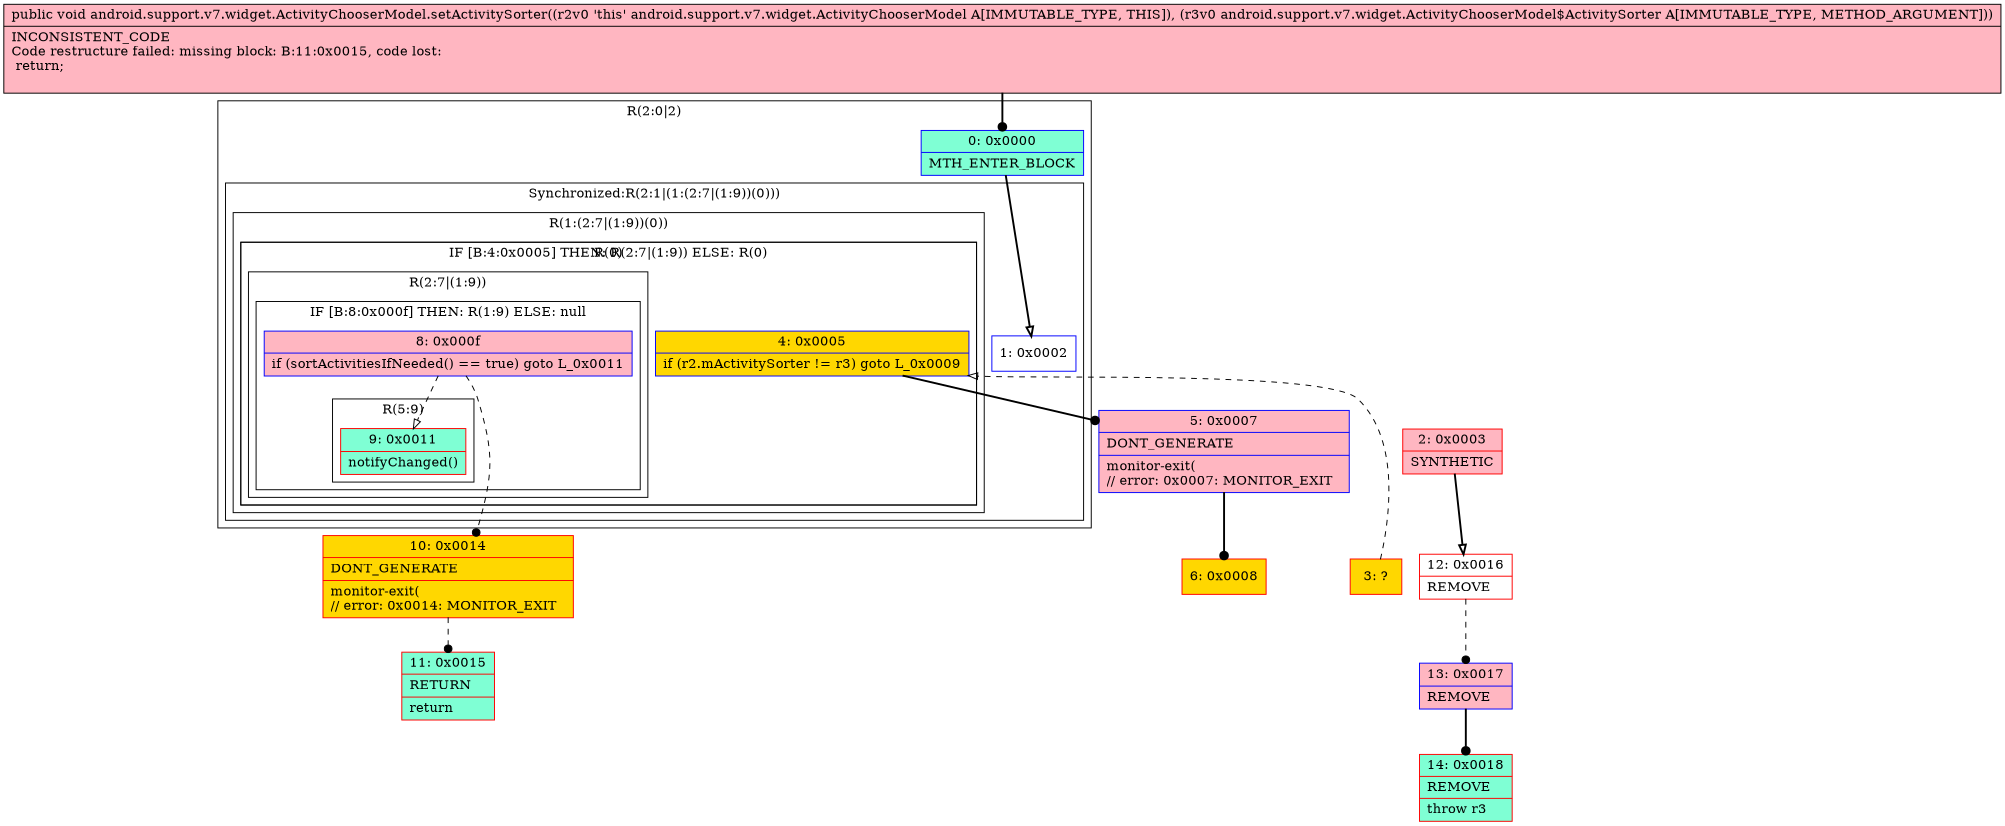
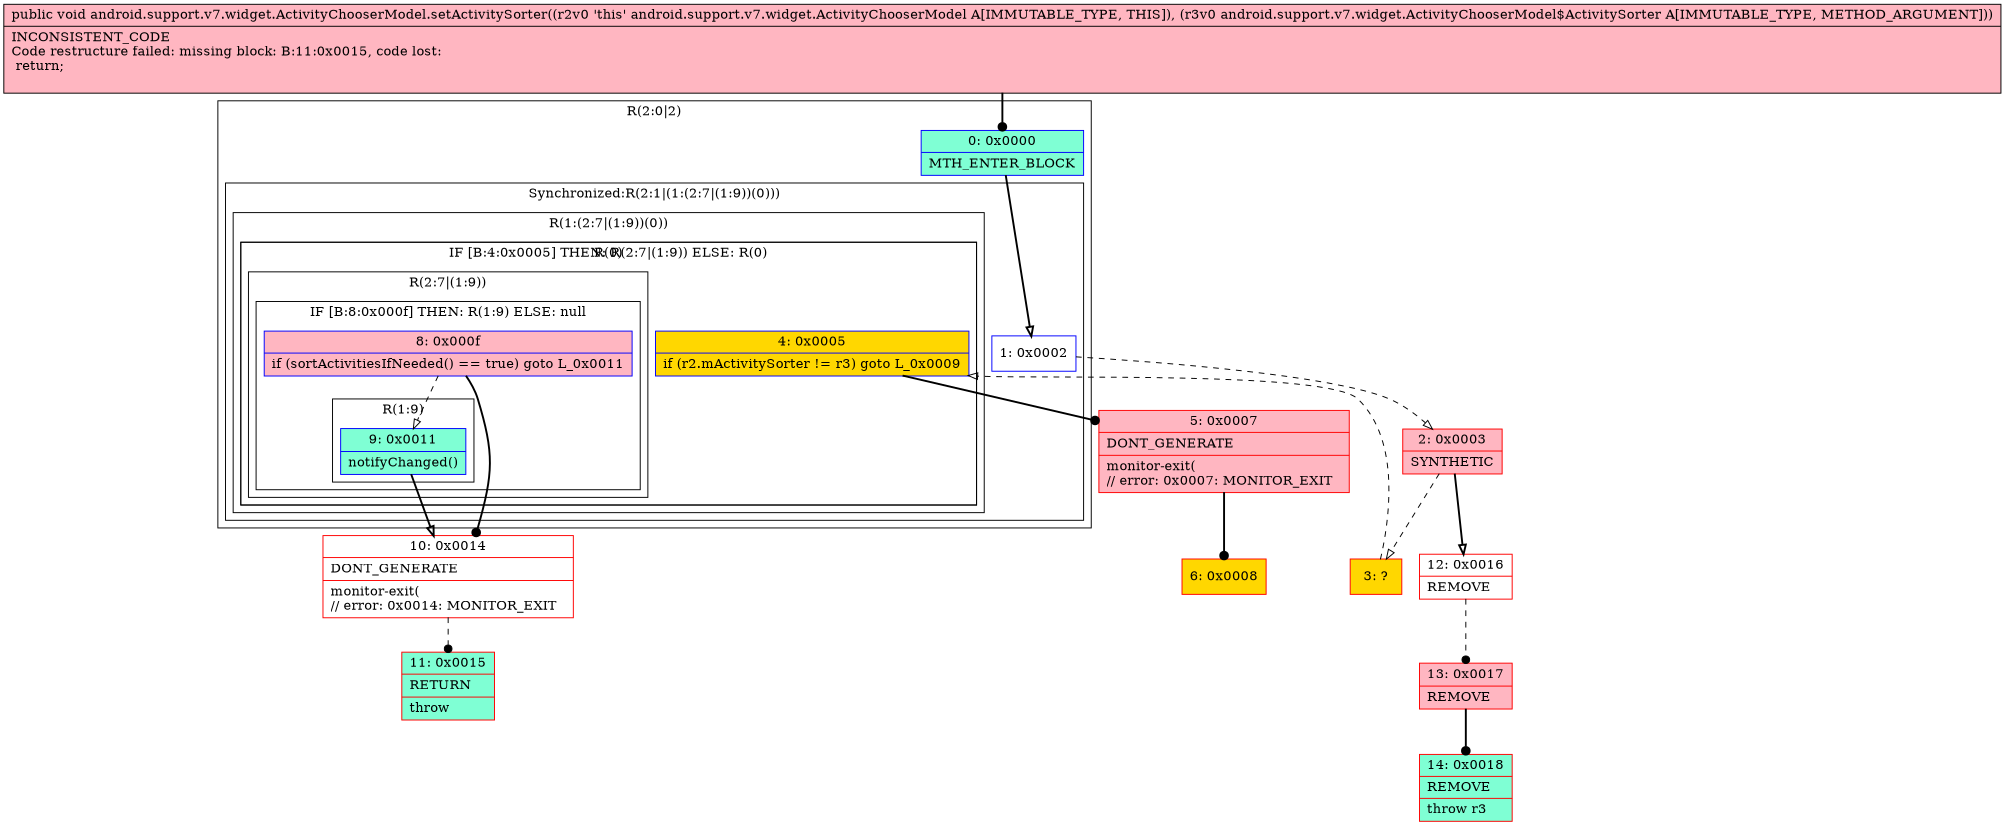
edge "1: 0x0002" -> "2: 0x0003": added
cluster "R(5:9)": label "R(5:9)" -> "R(1:9)"
node "9: 0x0011": color red -> blue
edge "8: 0x000f" -> "10: 0x0014": style dashed -> bold
node "5: 0x0007": color blue -> red
edge "9: 0x0011" -> "10: 0x0014": added
edge "2: 0x0003" -> "3: ?": added
node "10: 0x0014": fillcolor gold -> white
node "13: 0x0017": color blue -> red
node "11: 0x0015": text "return" -> "throw"
